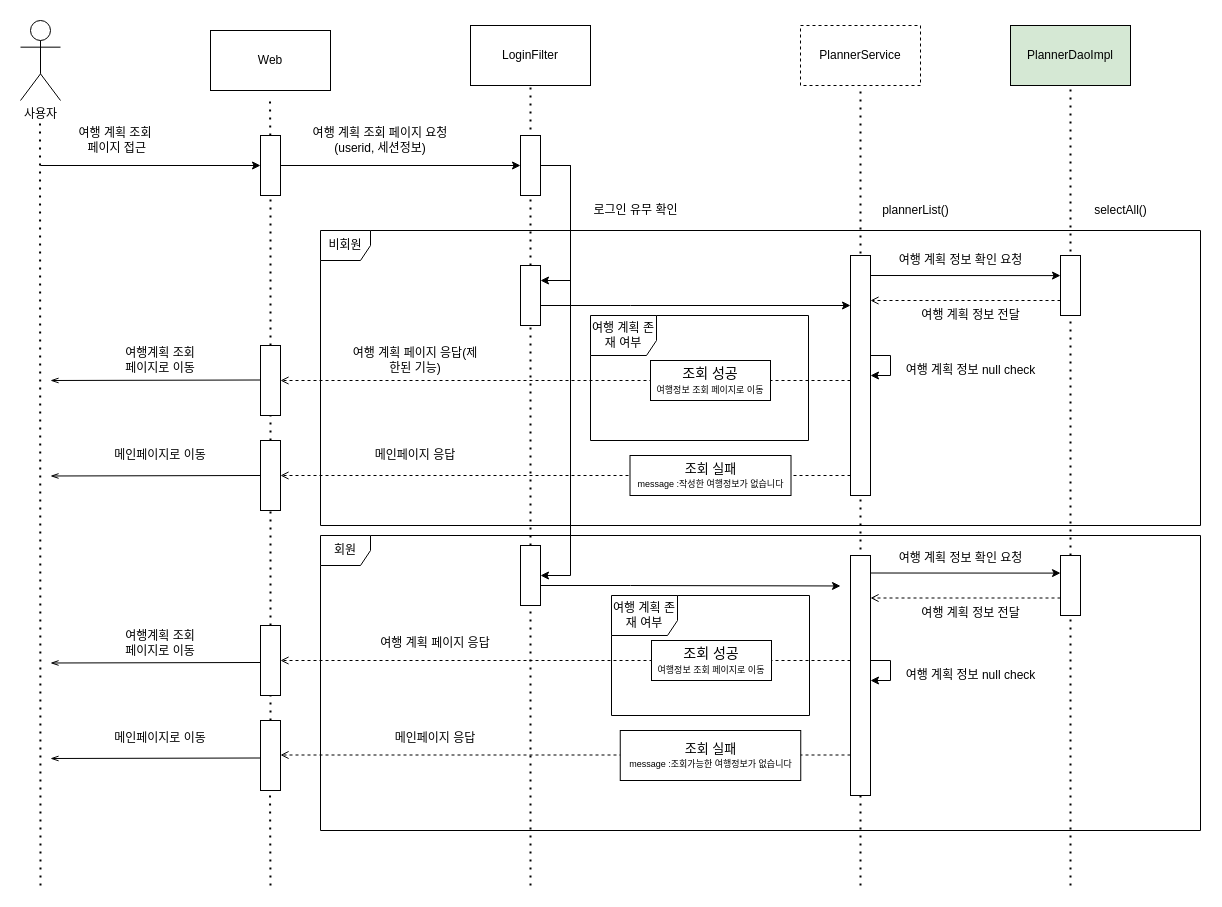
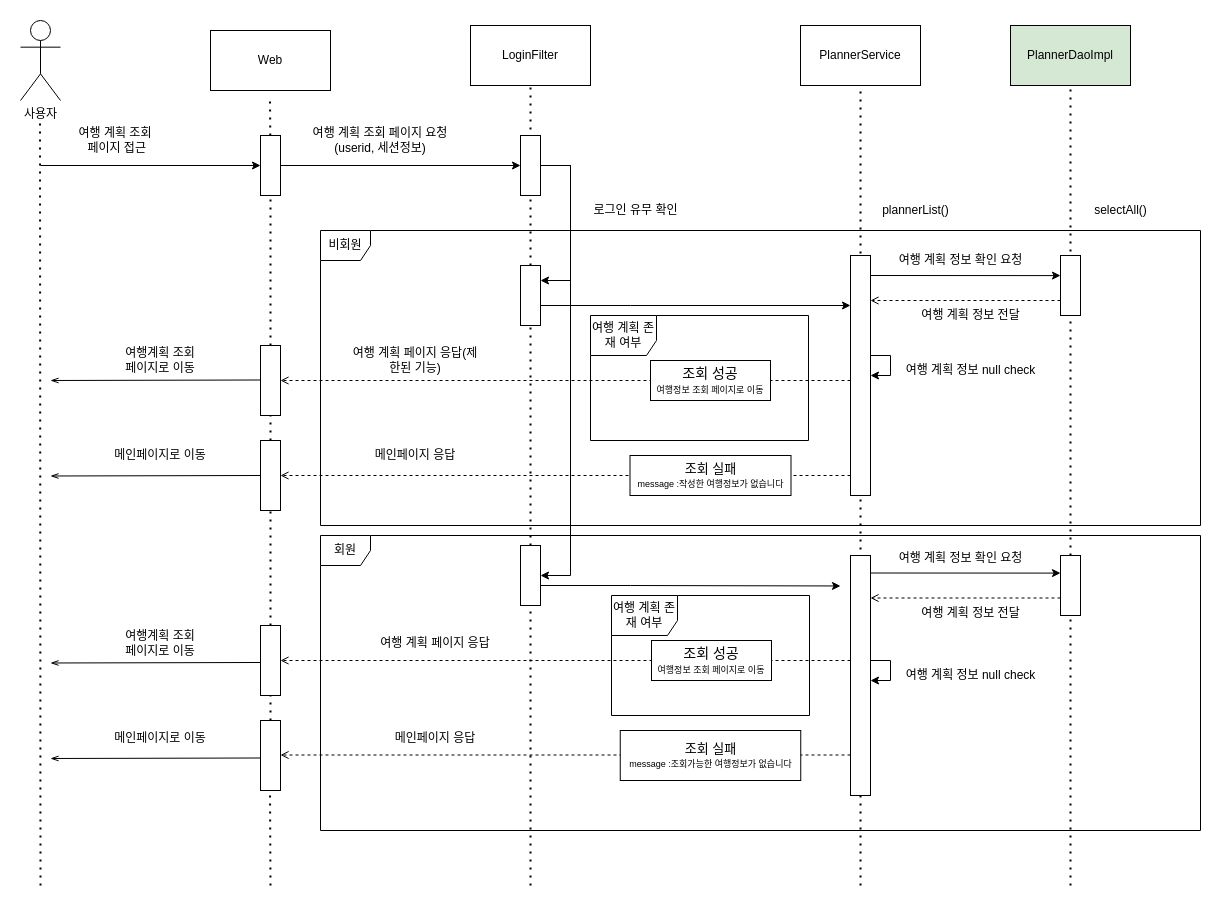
node "PlannerService": style dashed -> solid
